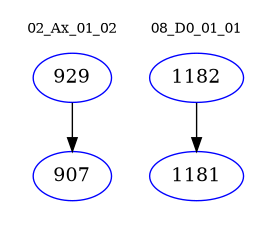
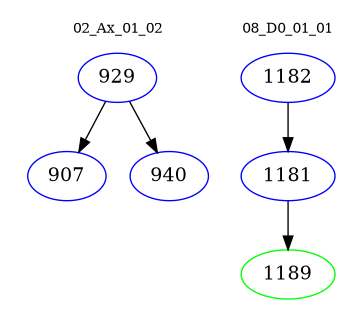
node "940": added
node "1189": added
